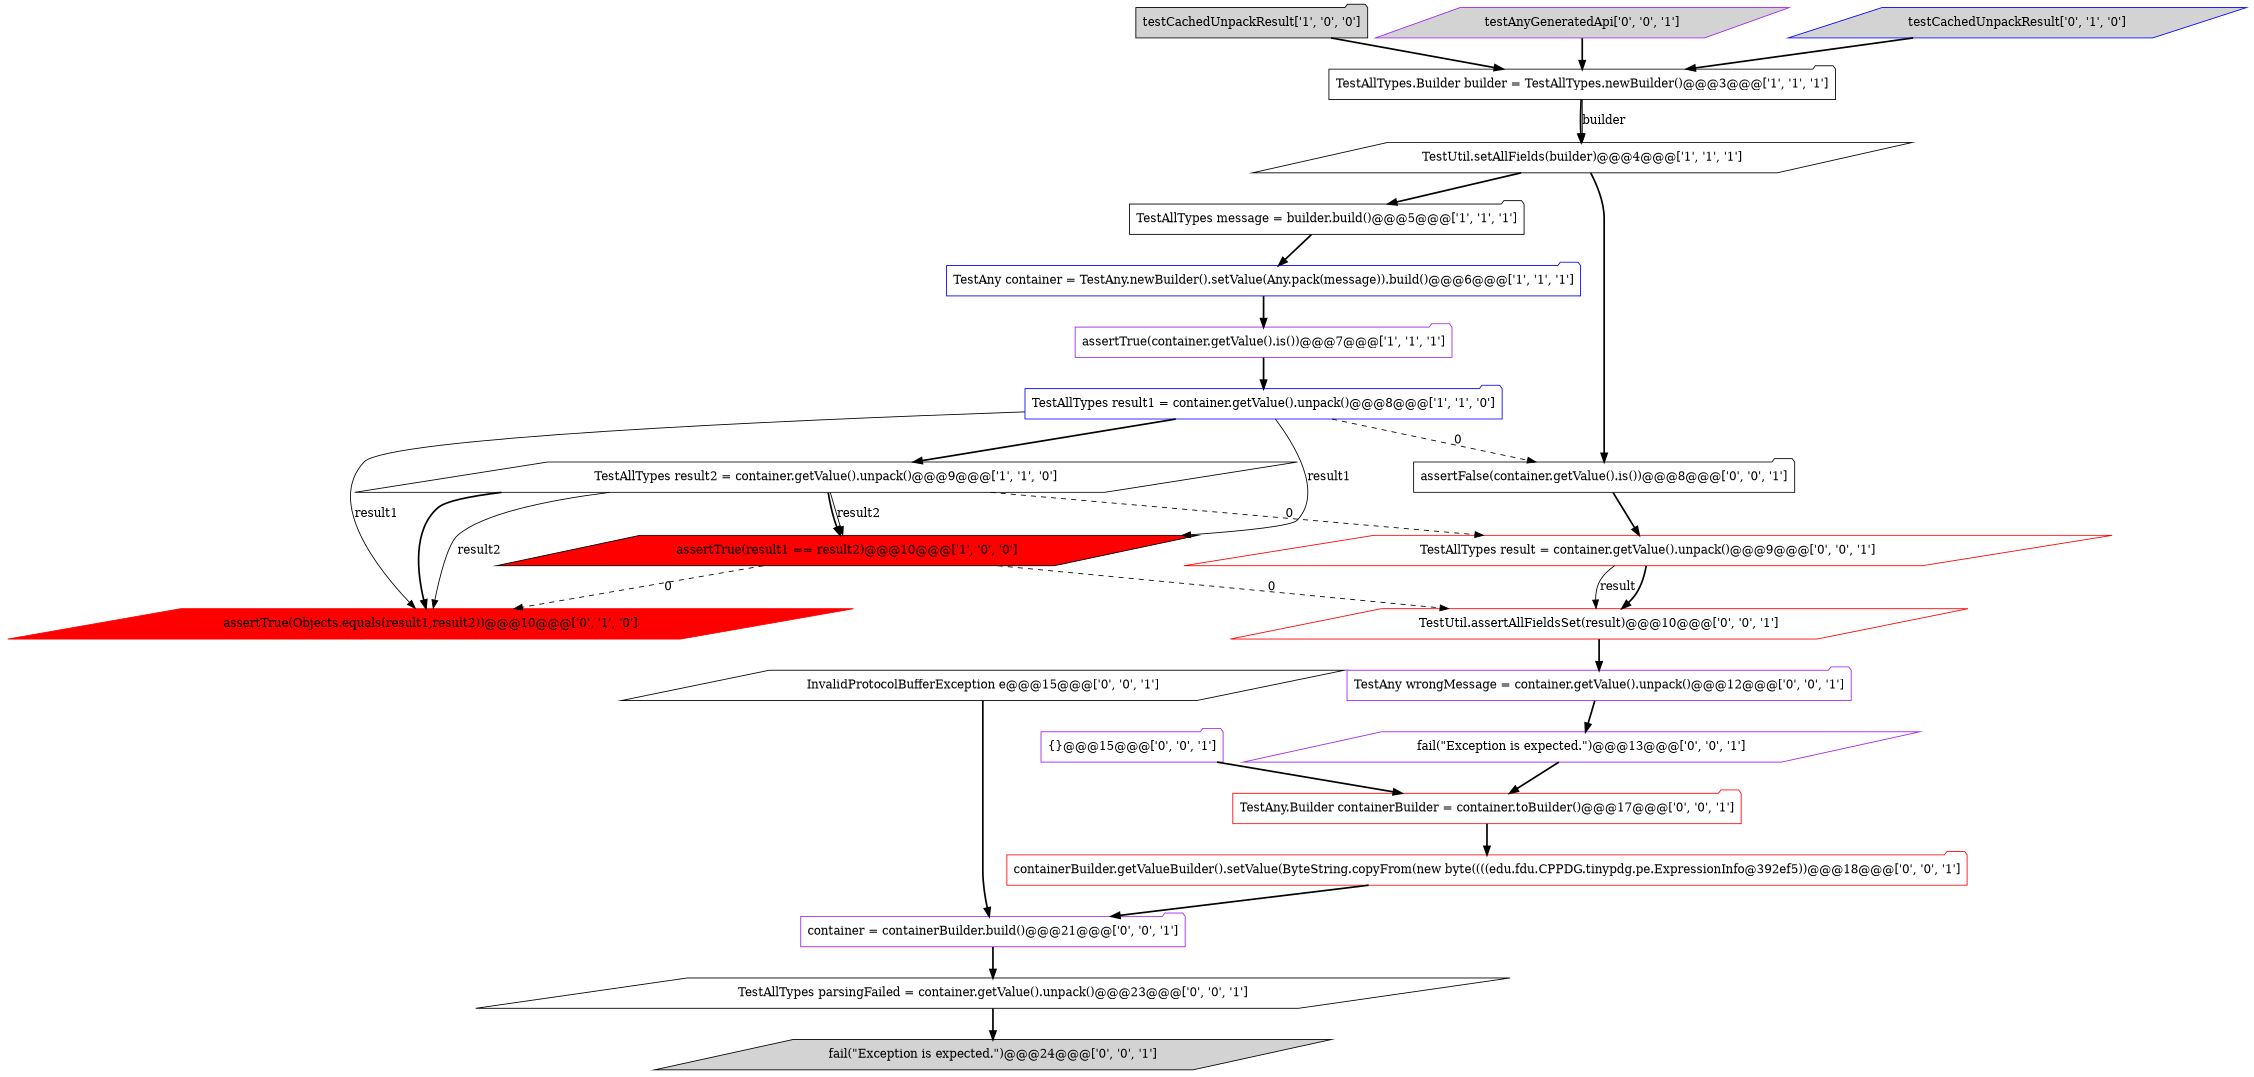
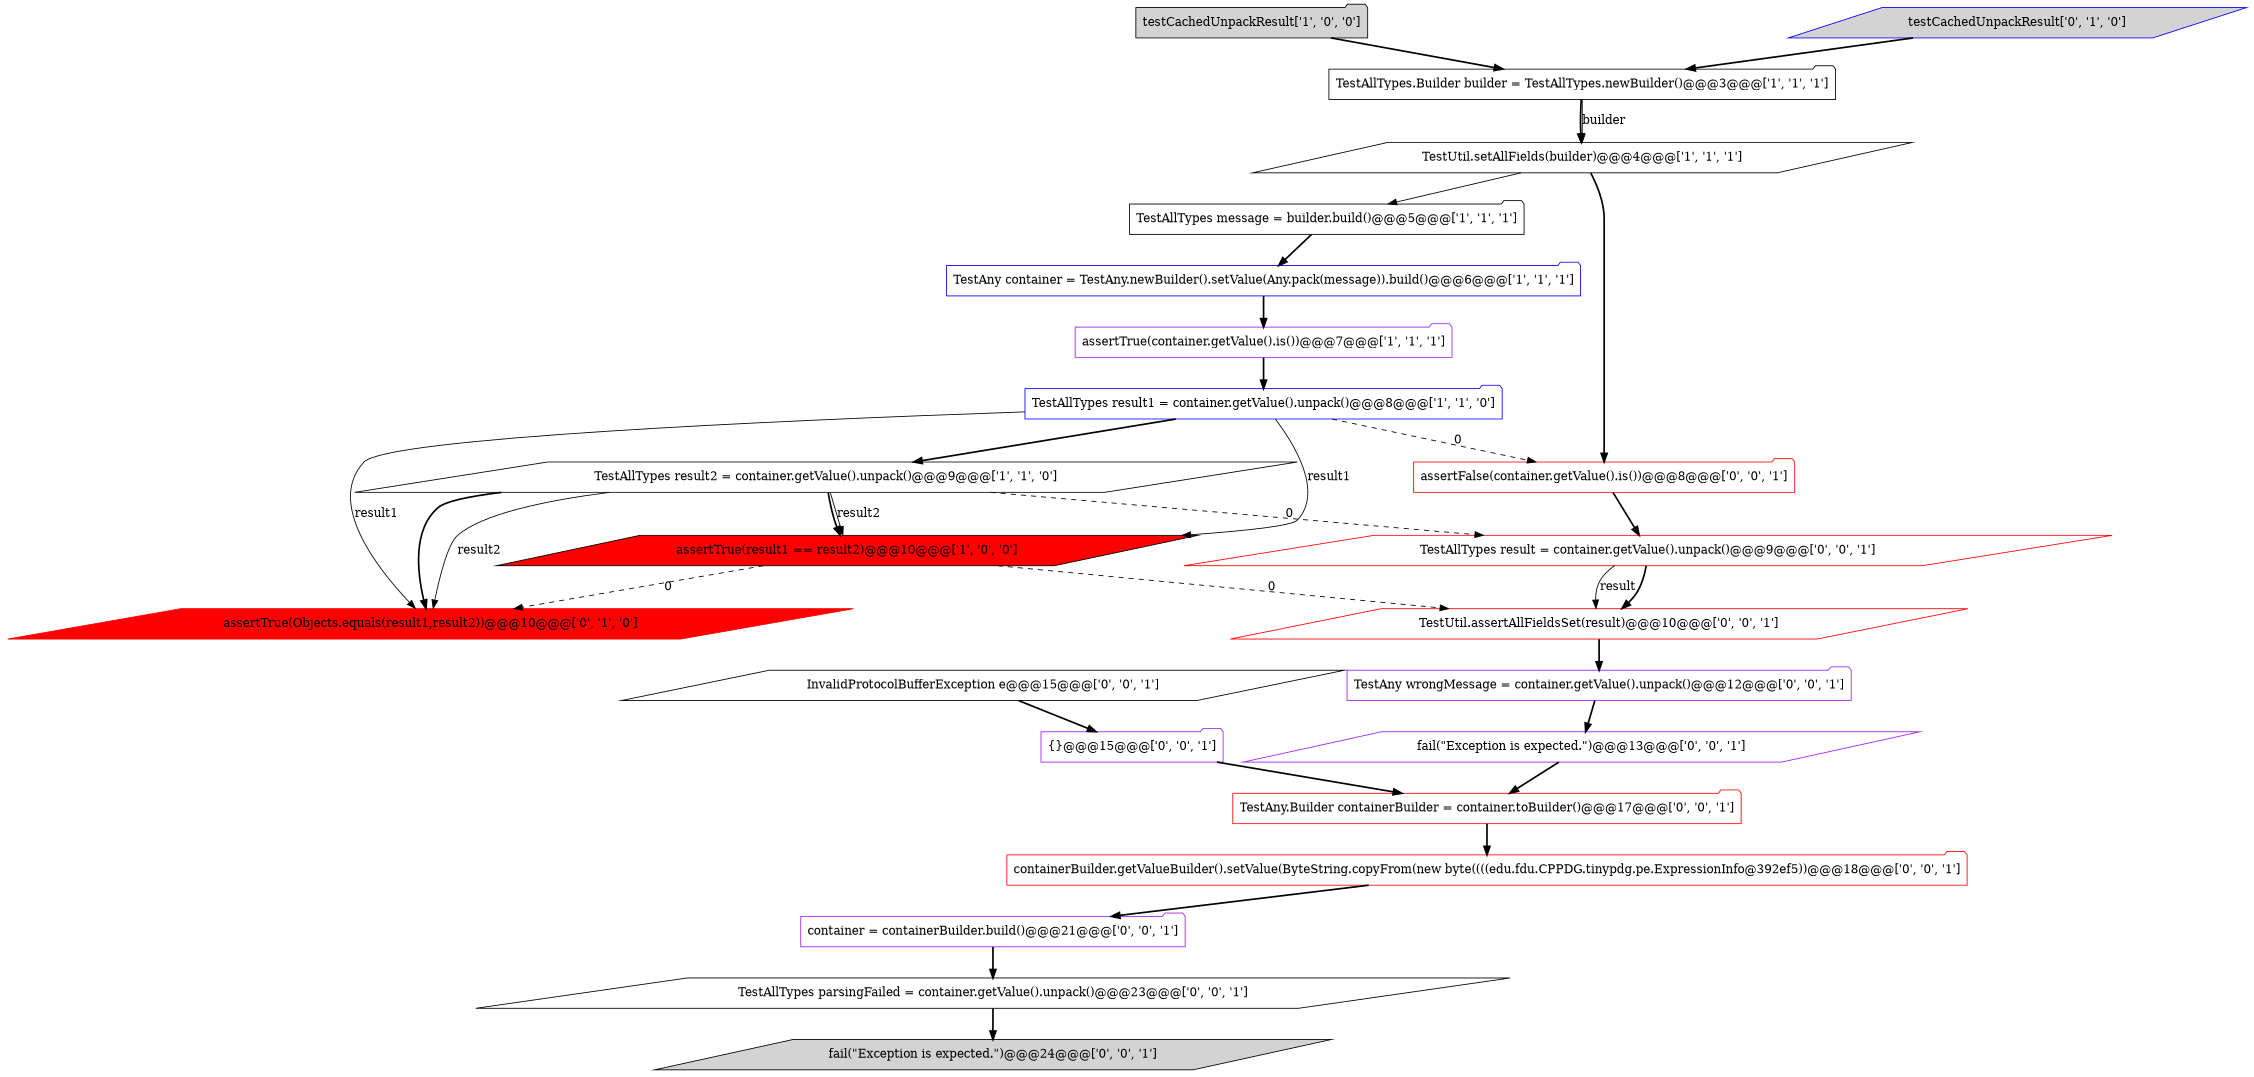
node "testAnyGeneratedApi['0', '0', '1']": removed
edge "TestUtil.setAllFields(builder)@@@4@@@['1', '1', '1']" -> "TestAllTypes message = builder.build()@@@5@@@['1', '1', '1']": style bold -> solid
node "assertFalse(container.getValue().is())@@@8@@@['0', '0', '1']": color black -> red
edge "InvalidProtocolBufferException e@@@15@@@['0', '0', '1']" -> "container = containerBuilder.build()@@@21@@@['0', '0', '1']": now "InvalidProtocolBufferException e@@@15@@@['0', '0', '1']" -> "{}@@@15@@@['0', '0', '1']"
